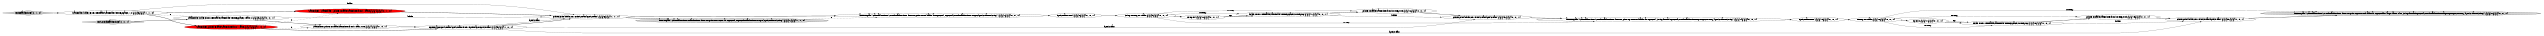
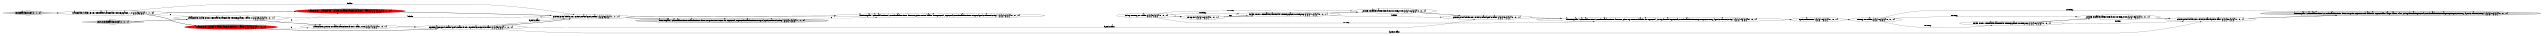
node "byteStream.reset()@@@8@@@['0', '0', '1']": removed
node "top = 10@@@17@@@['0', '0', '1']": removed
